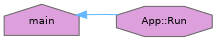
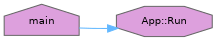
edge "App::Run" -> "main": reversed
